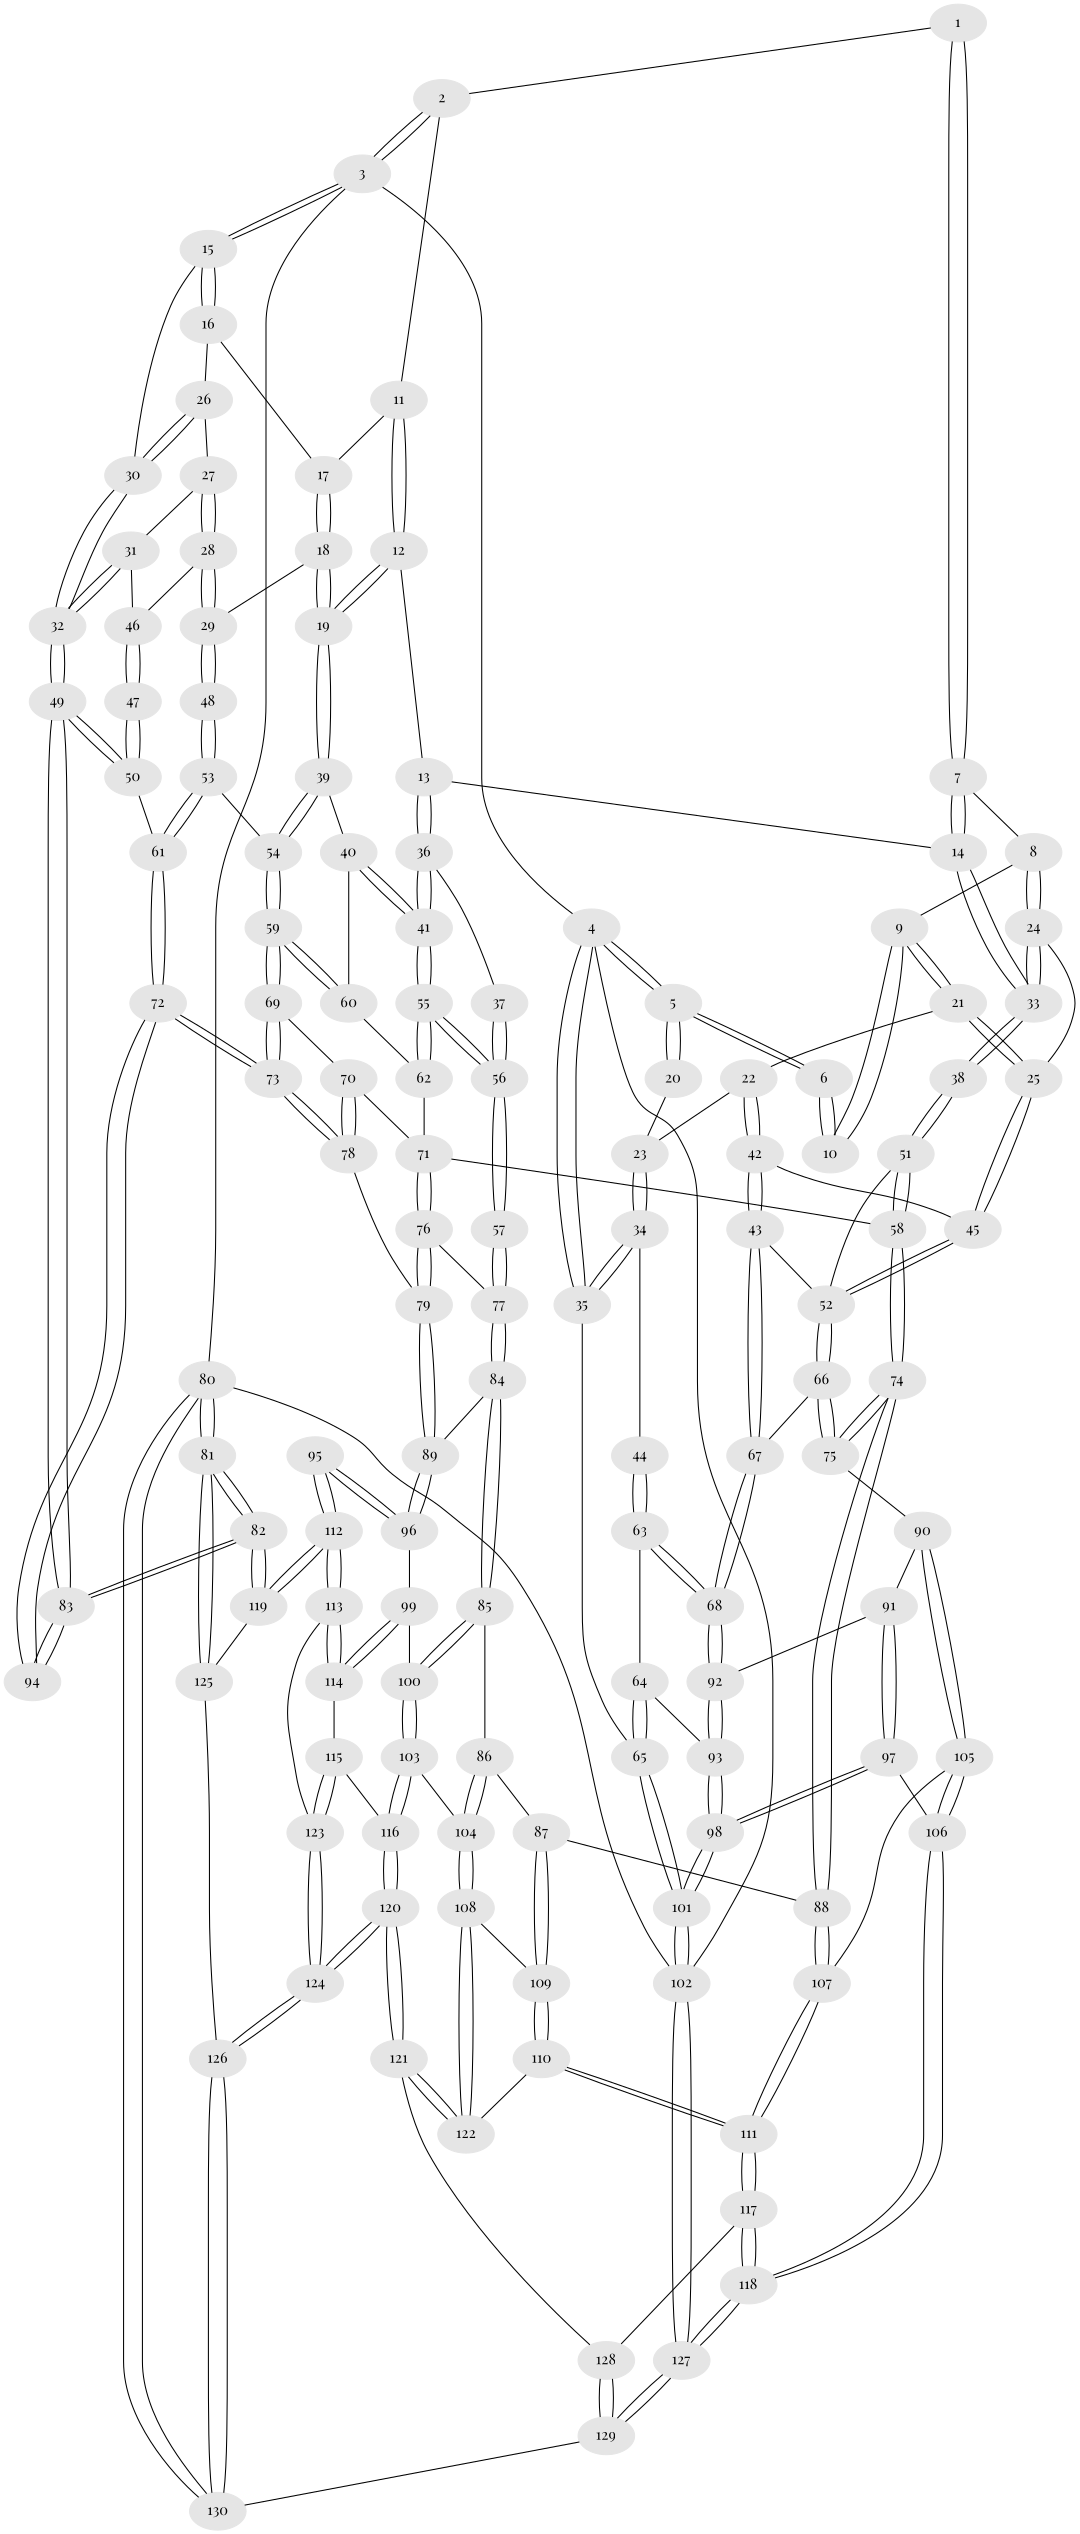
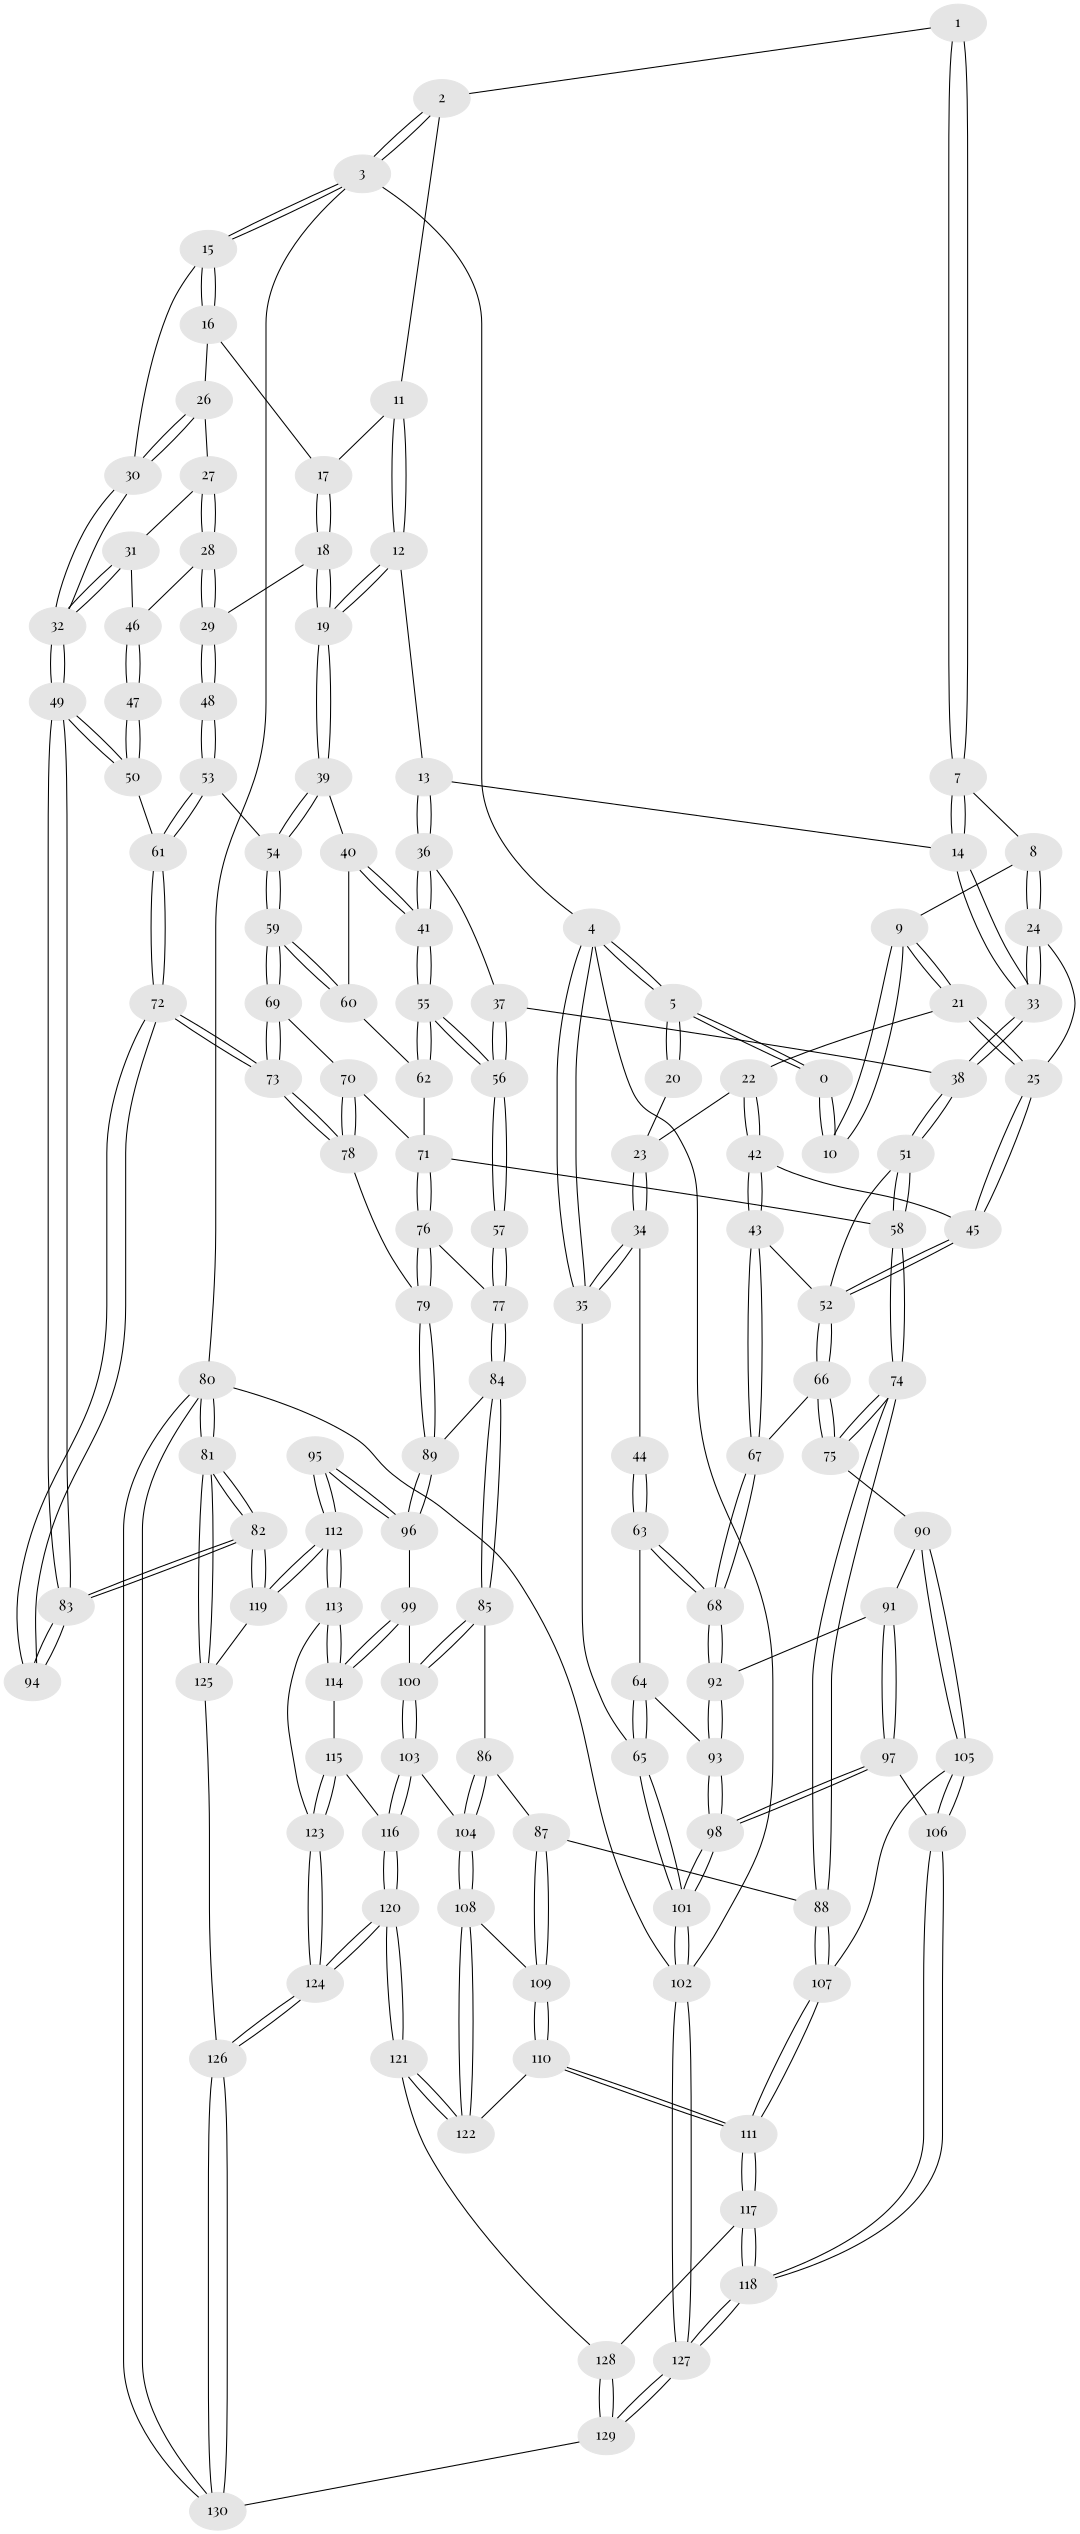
edge "37" -- "38": added
node "6": label "6" -> "0"
